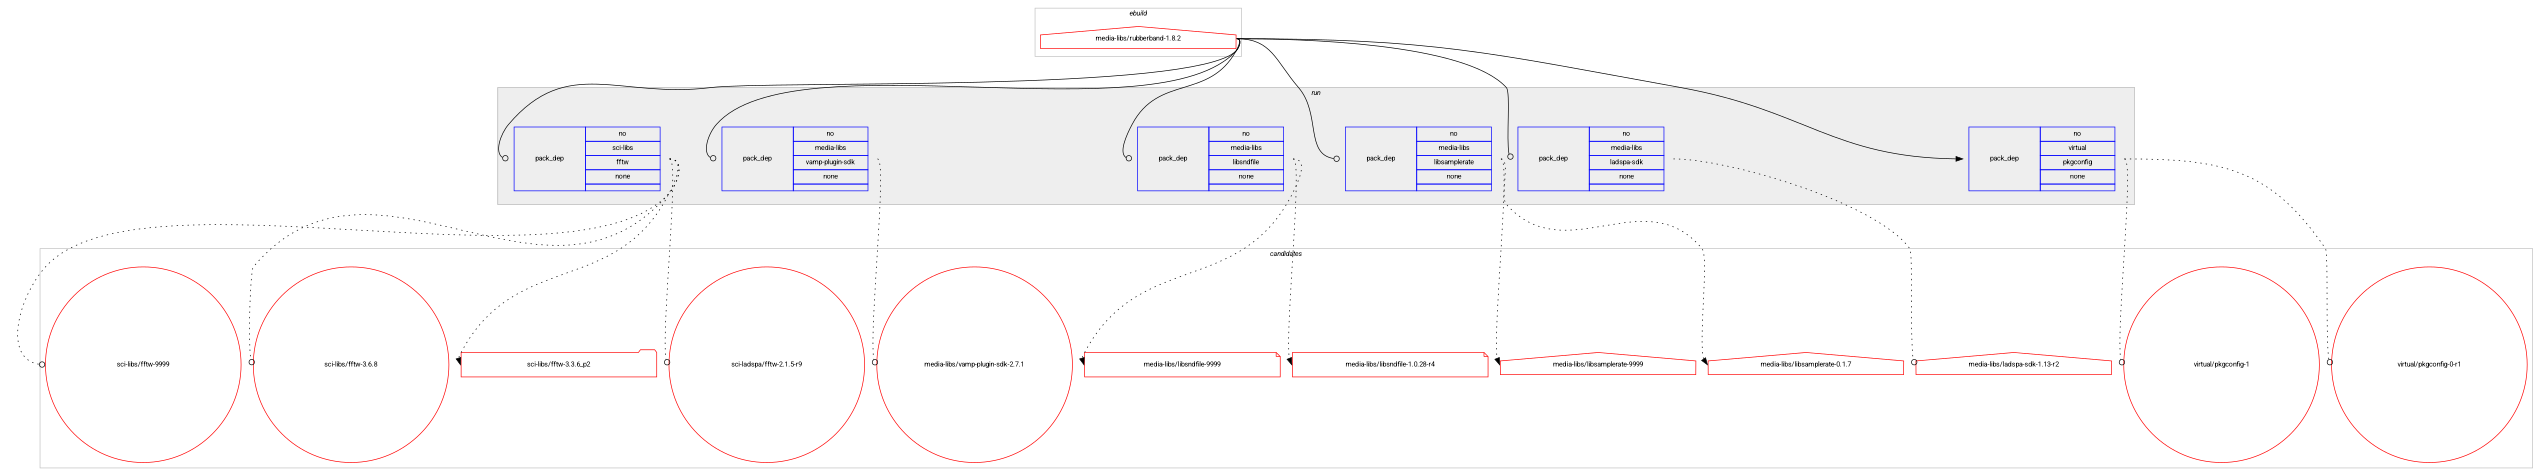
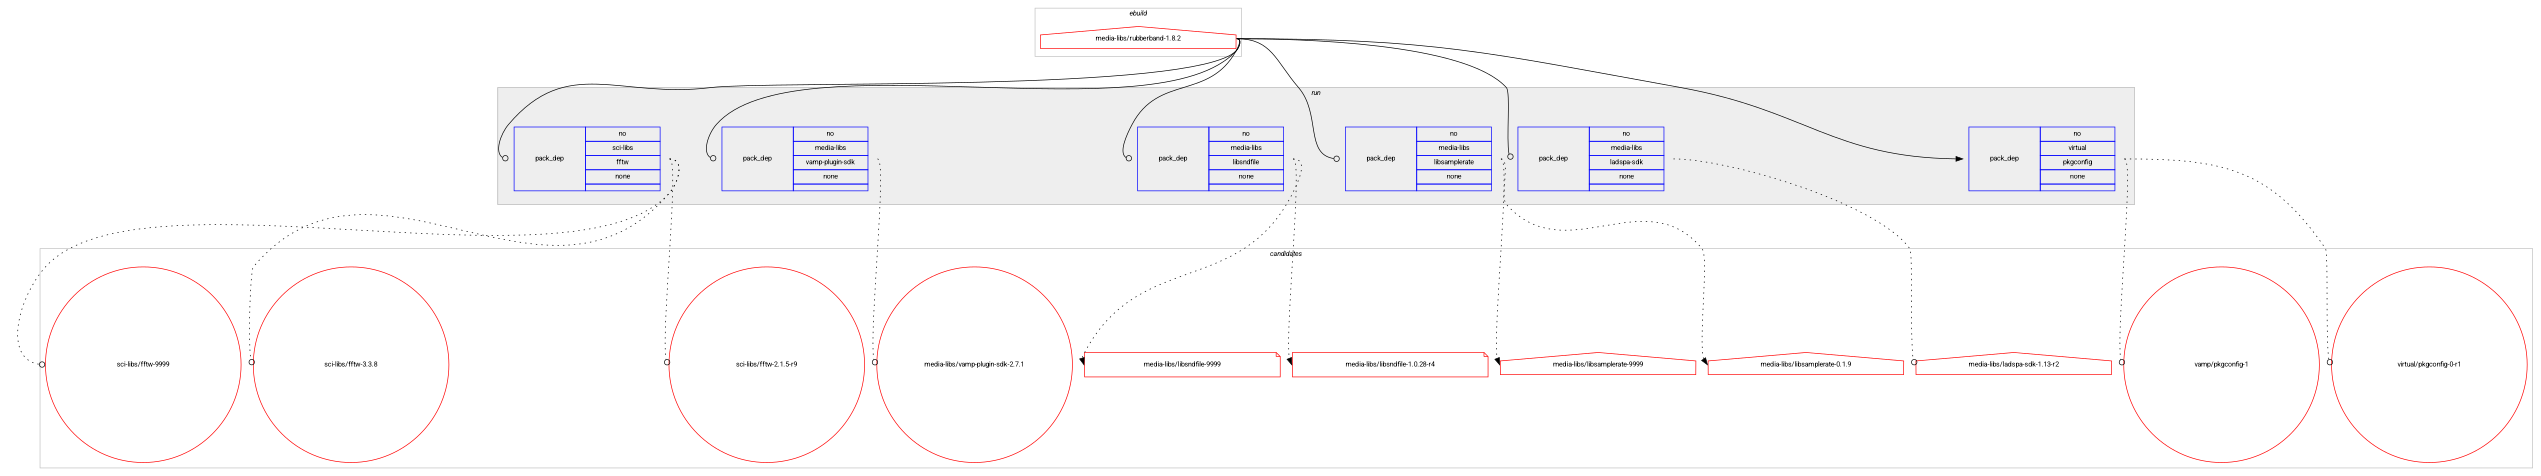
node "sci-libs/fftw-3.6.8": label "sci-libs/fftw-3.6.8" -> "sci-libs/fftw-3.3.8"
node "sci-libs/fftw-3.3.6_p2": removed
node "sci-ladspa/fftw-2.1.5-r9": label "sci-ladspa/fftw-2.1.5-r9" -> "sci-libs/fftw-2.1.5-r9"
node "media-libs/libsamplerate-0.1.7": label "media-libs/libsamplerate-0.1.7" -> "media-libs/libsamplerate-0.1.9"
node "virtual/pkgconfig-1": label "virtual/pkgconfig-1" -> "vamp/pkgconfig-1"
